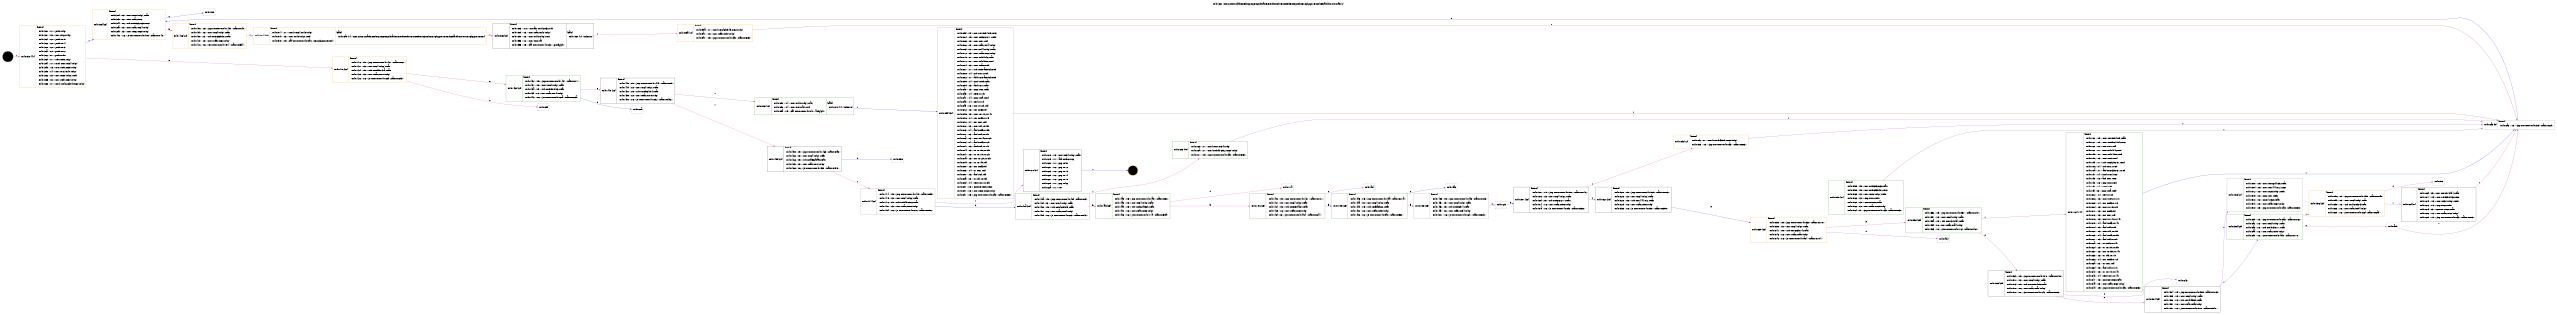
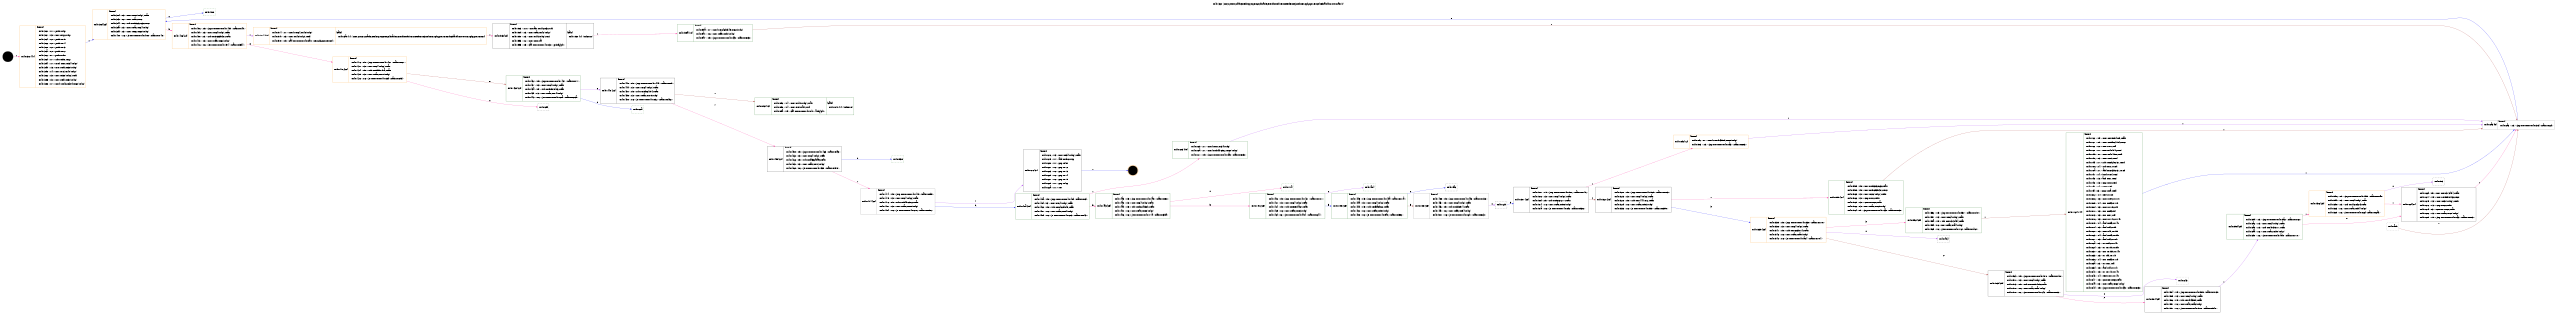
node "0x40199a [18]": color darkorange -> darkgreen
edge "0x4013c0 [47]" -> "0x40141c [22]": now "0x401406 [22]" -> "0x40141c [22]"
node "0x40185f [157]": removed
node "0x401908 [27]": removed
edge "0x401520 [25]" -> "0x401959 [27]": added, label "1"
edge "0x40159d [25]" -> "0x401ad0": now "0x40159d [25]" -> "0x40166f [27]"
edge "0x401552 [25]" -> "0x40156b [25]": now "0x401539 [25]" -> "0x40156b [25]"
